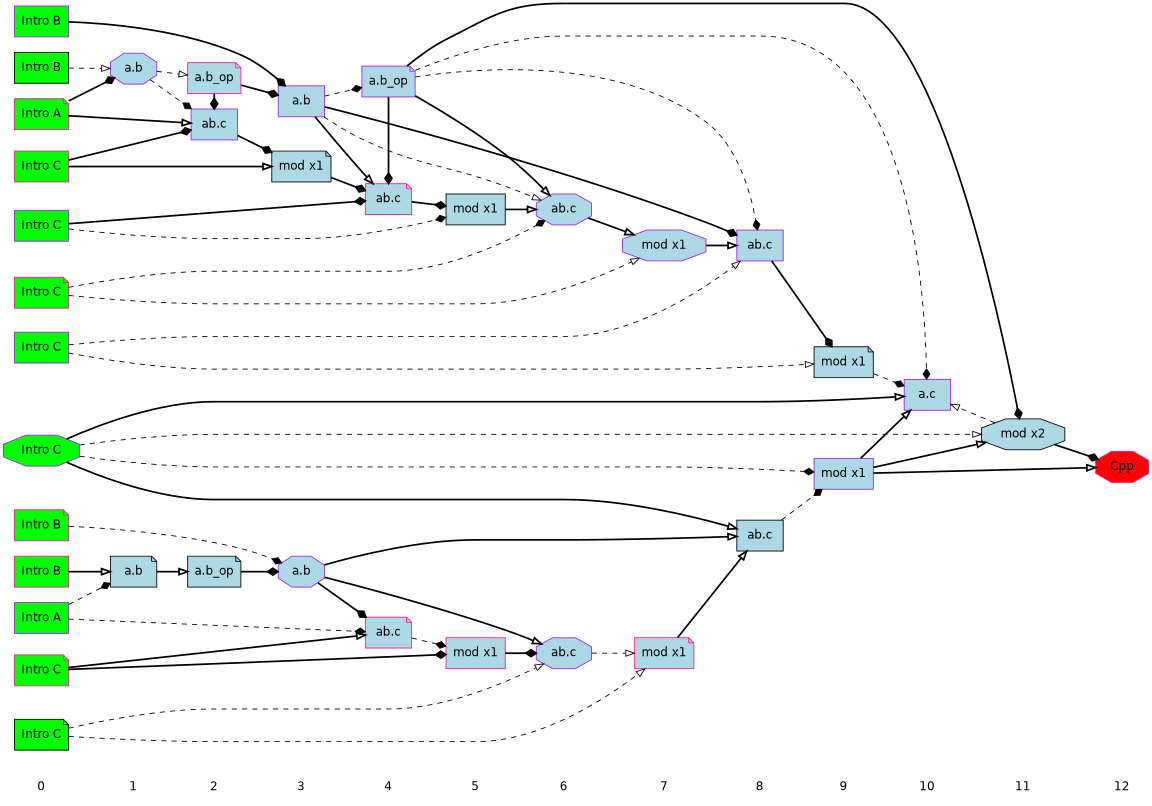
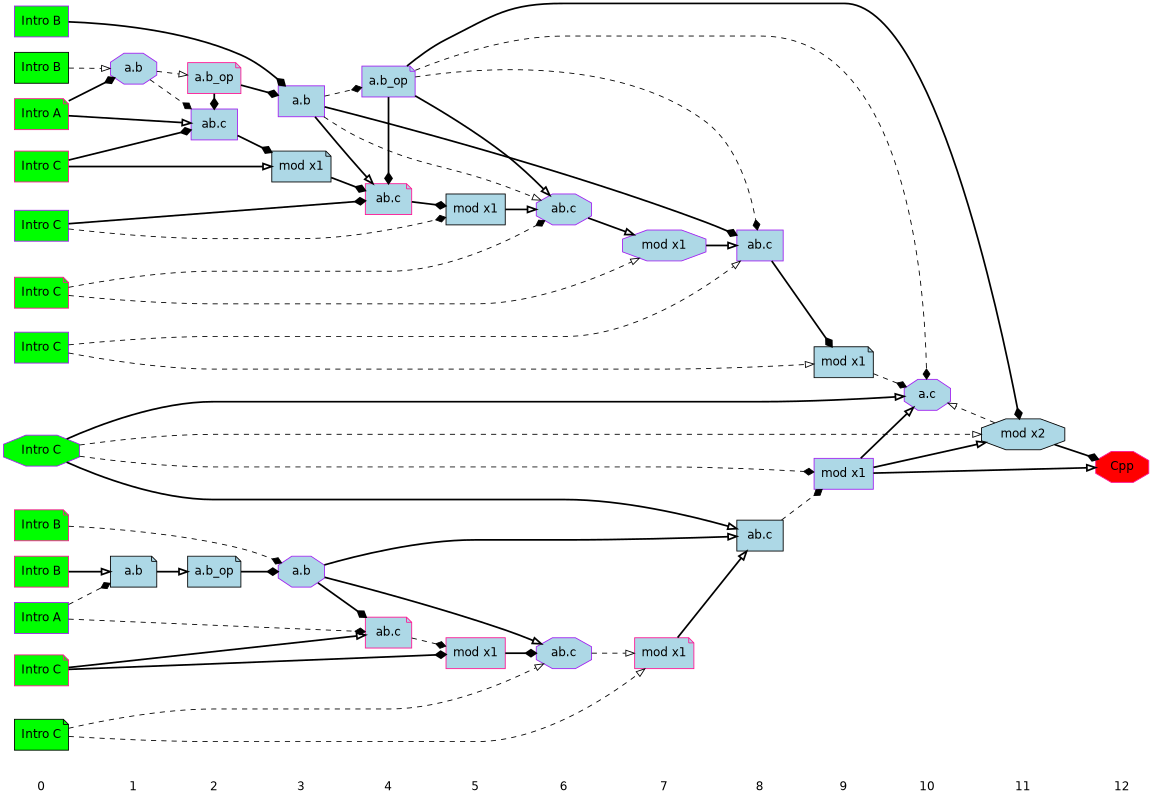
node "a.c": shape box -> octagon
